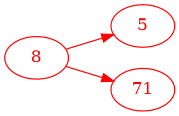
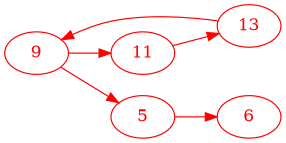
node "13": added
node "8": label "8" -> "9"
node "71": label "71" -> "11"
node "6": added
